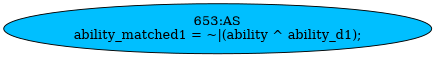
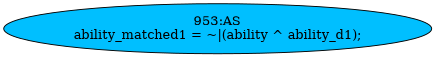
node "653:AS ability_matched1 = ~|(ability ^ ability_d1);": label "653:AS ability_matched1 = ~|(ability ^ ability_d1);" -> "953:AS ability_matched1 = ~|(ability ^ ability_d1);"
